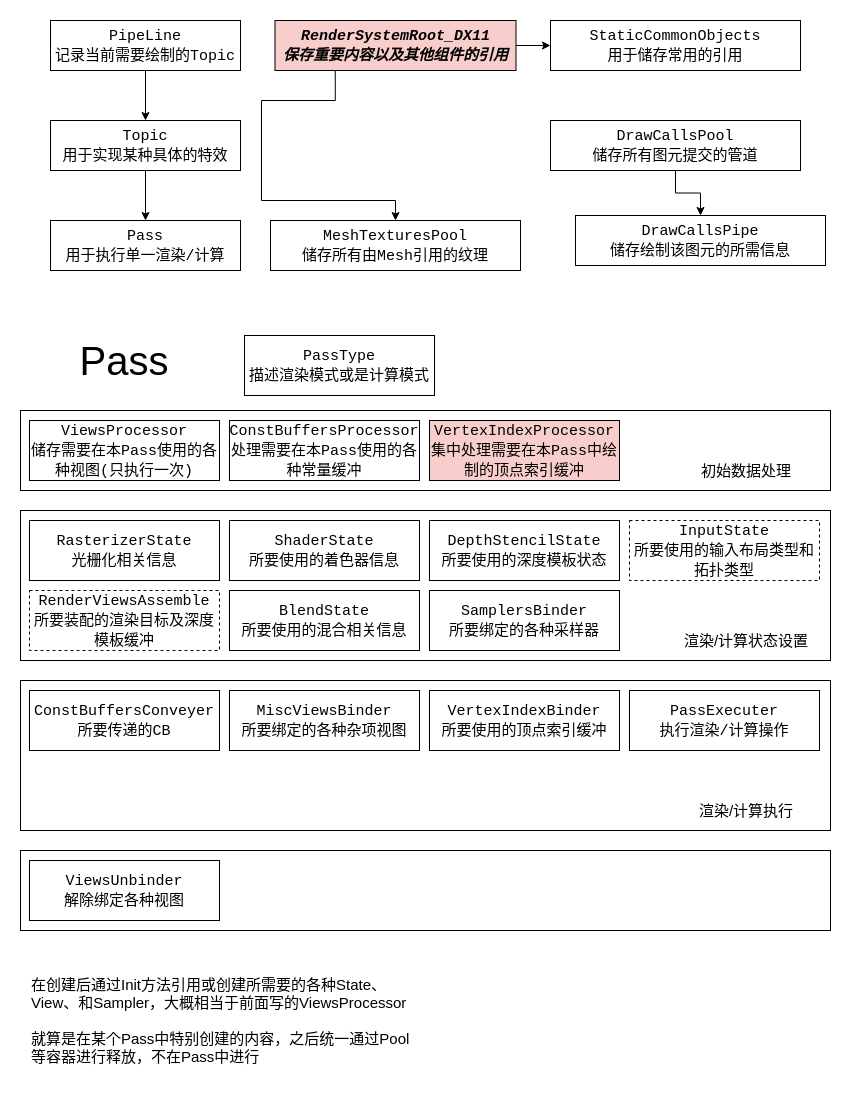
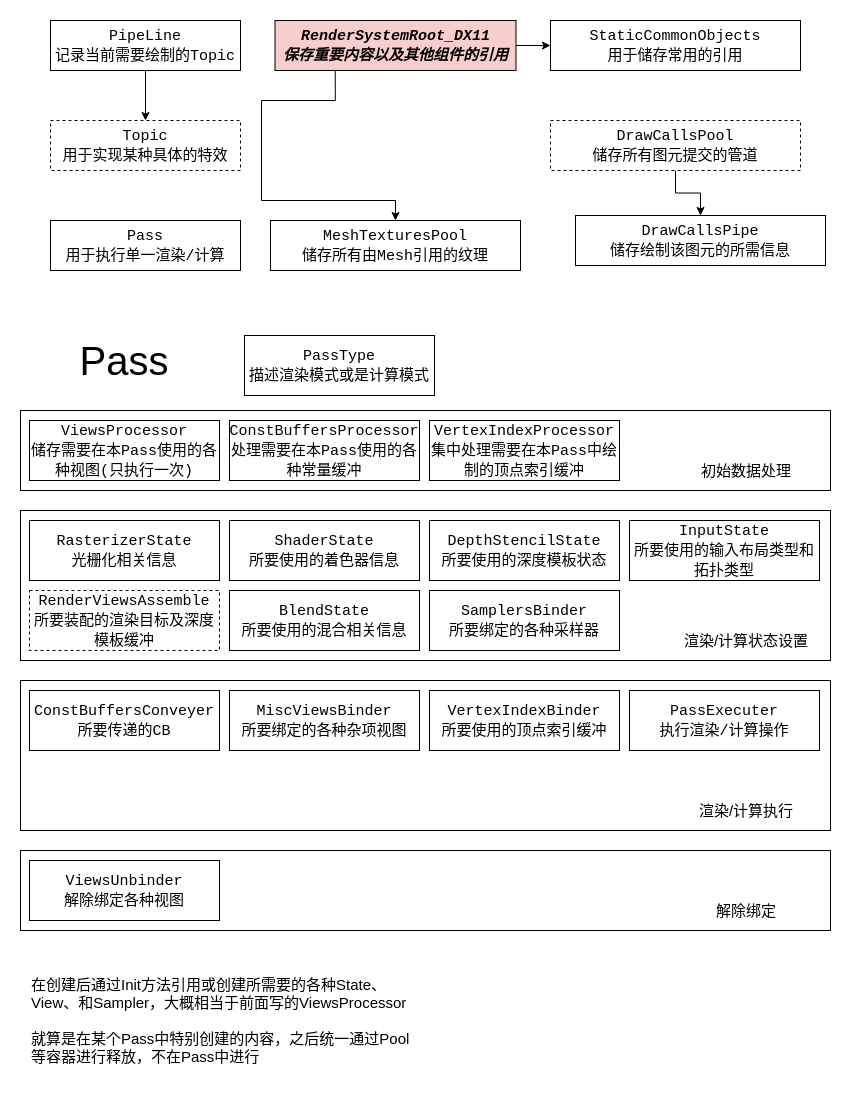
node "Topic用于实现某种具体的特效": style solid -> dashed
node "DrawCallsPool 储存所有图元提交的管道": style solid -> dashed
edge "Topic用于实现某种具体的特效" -> "Pass用于执行单一渲染/计算": removed
node "VertexIndexProcessor 集中处理需要在本Pass中绘制的顶点索引缓冲": fillcolor #f8cecc -> #ffffff
node "InputState 所要使用的输入布局类型和拓扑类型": style dashed -> solid
node "解除绑定": added
